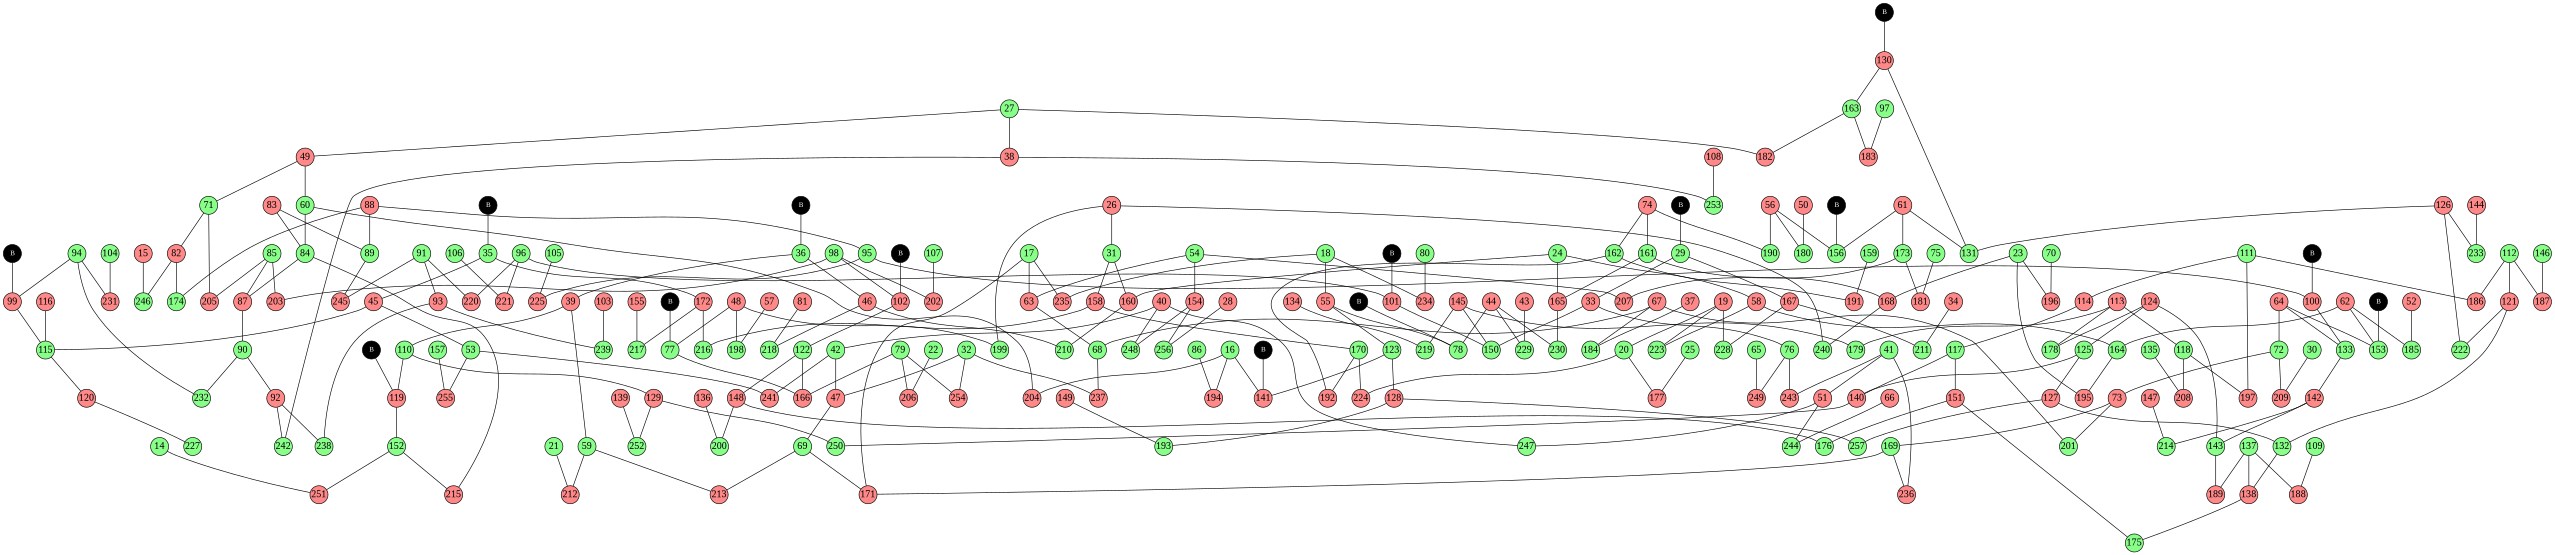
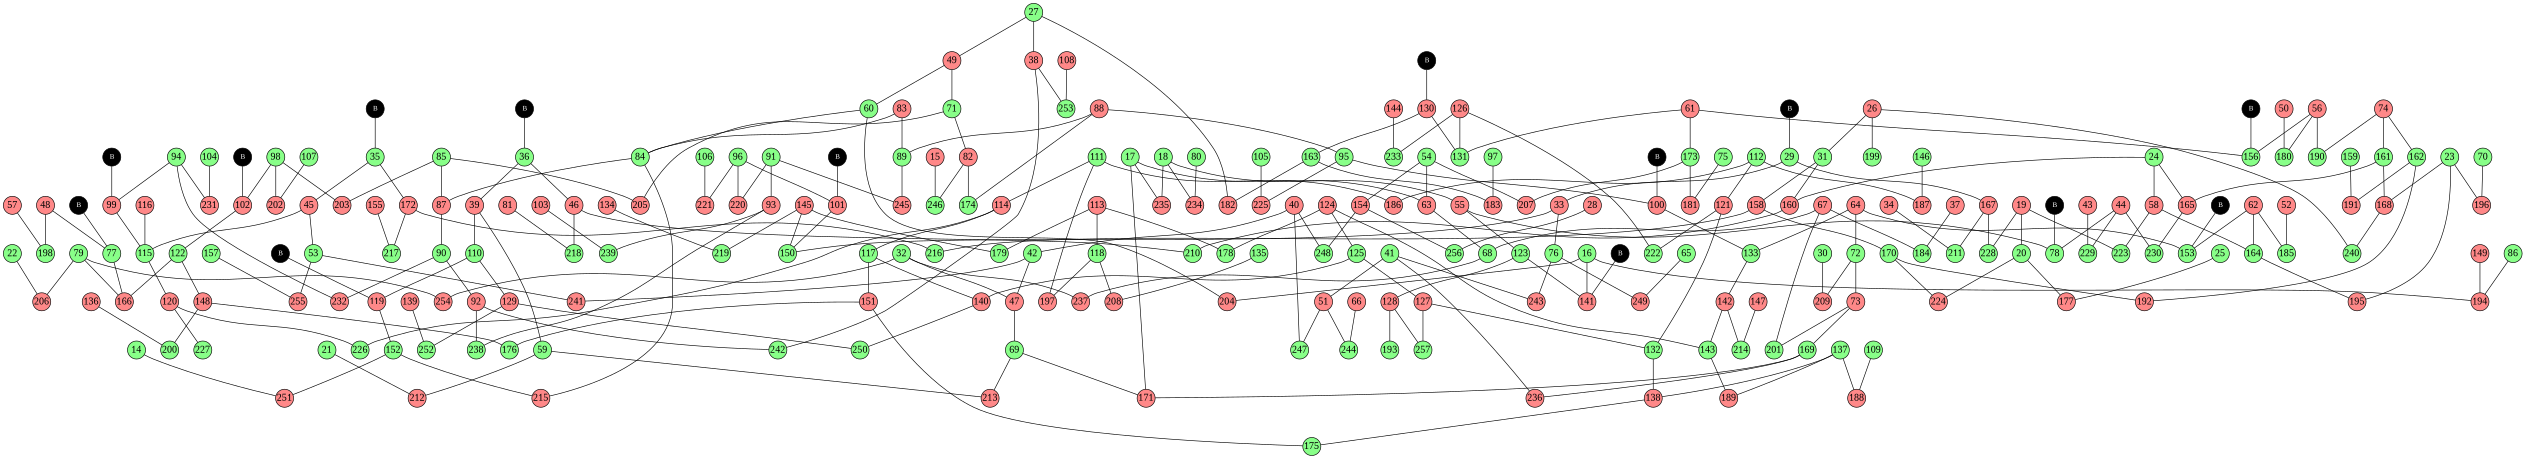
edge "48" -- "199": removed
node "226": added
node "232": fillcolor #88ff88 -> #ff8888
edge "149" -- "193": now "149" -- "194"
